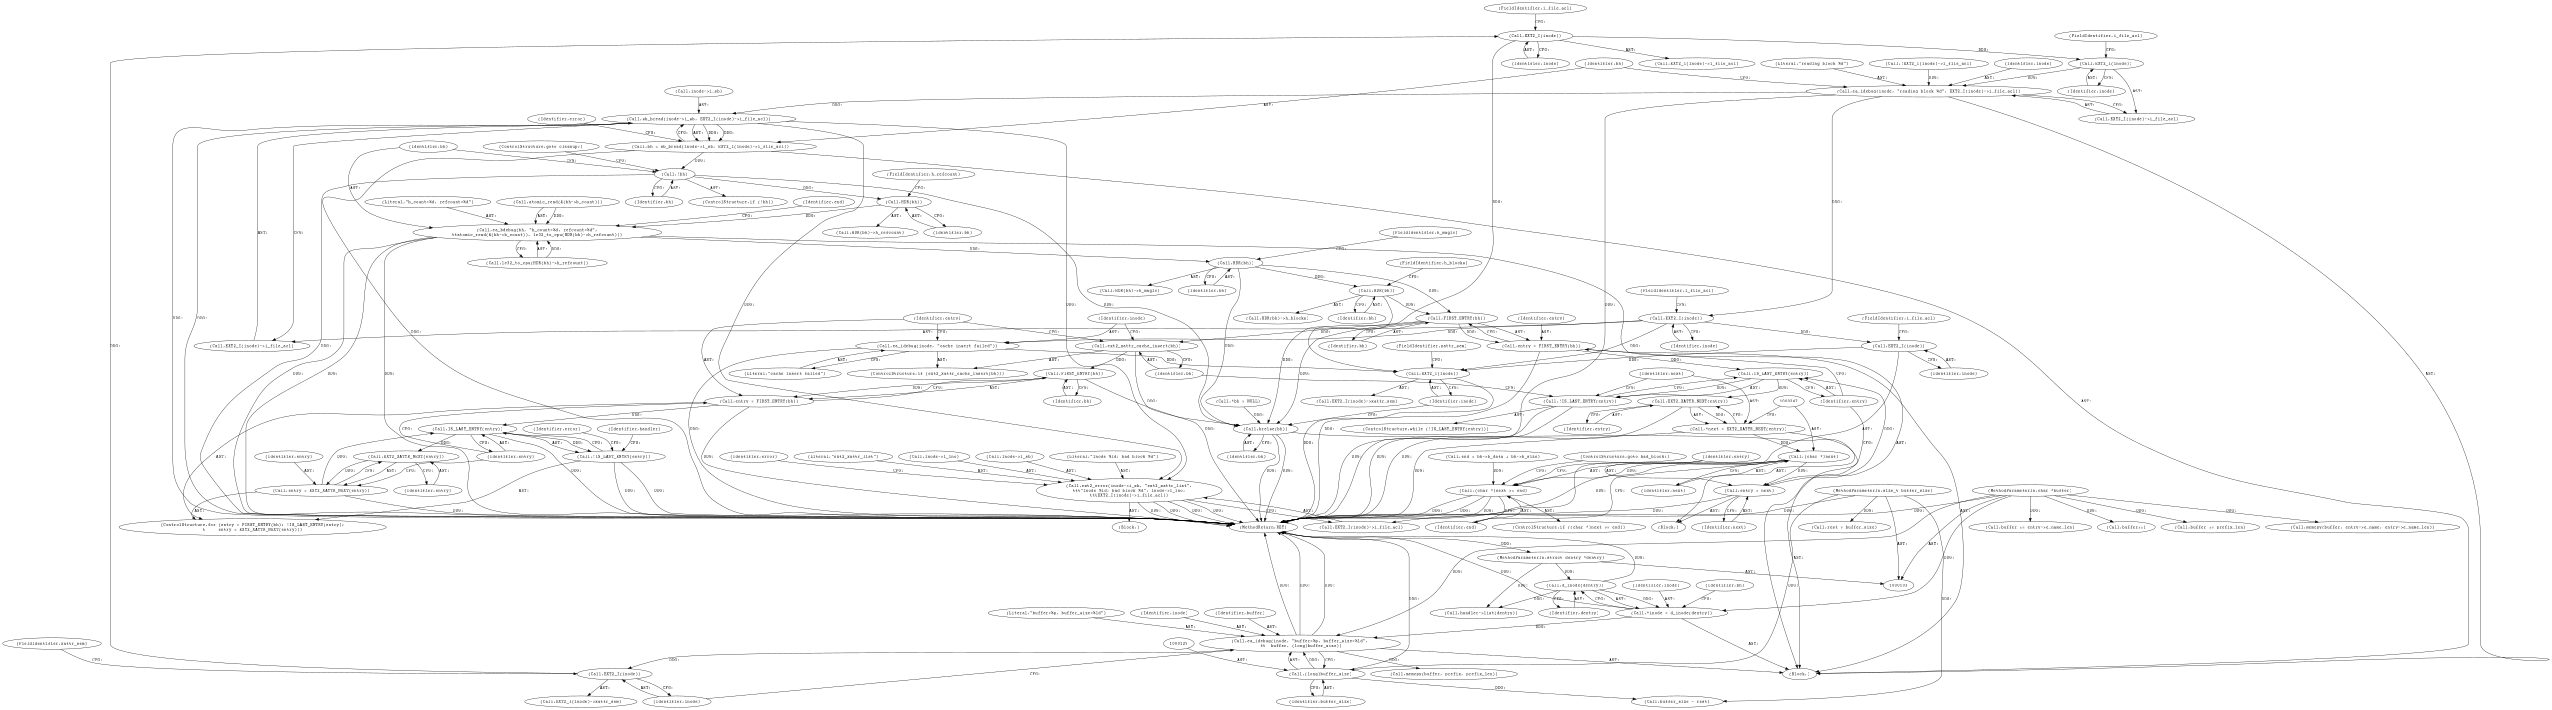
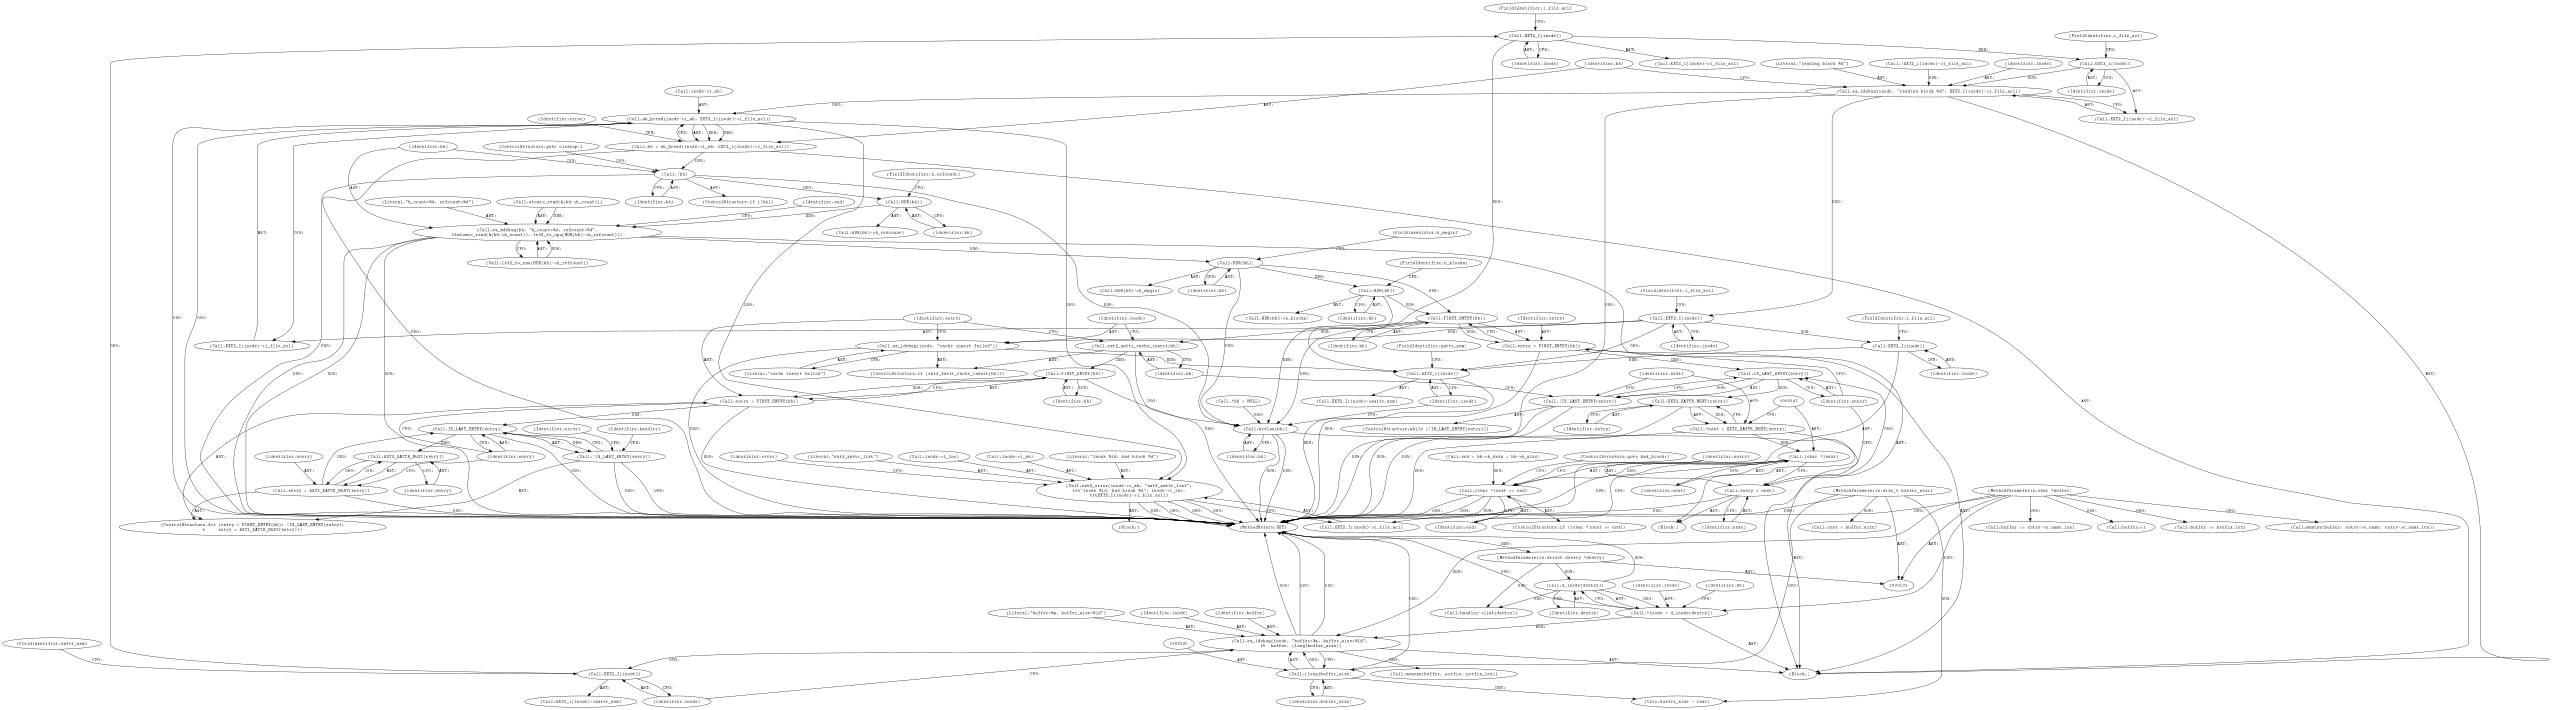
edge "(Call,(char *)next)" -> "(Call,entry = next)": label "DDG: " -> "CFG: "
